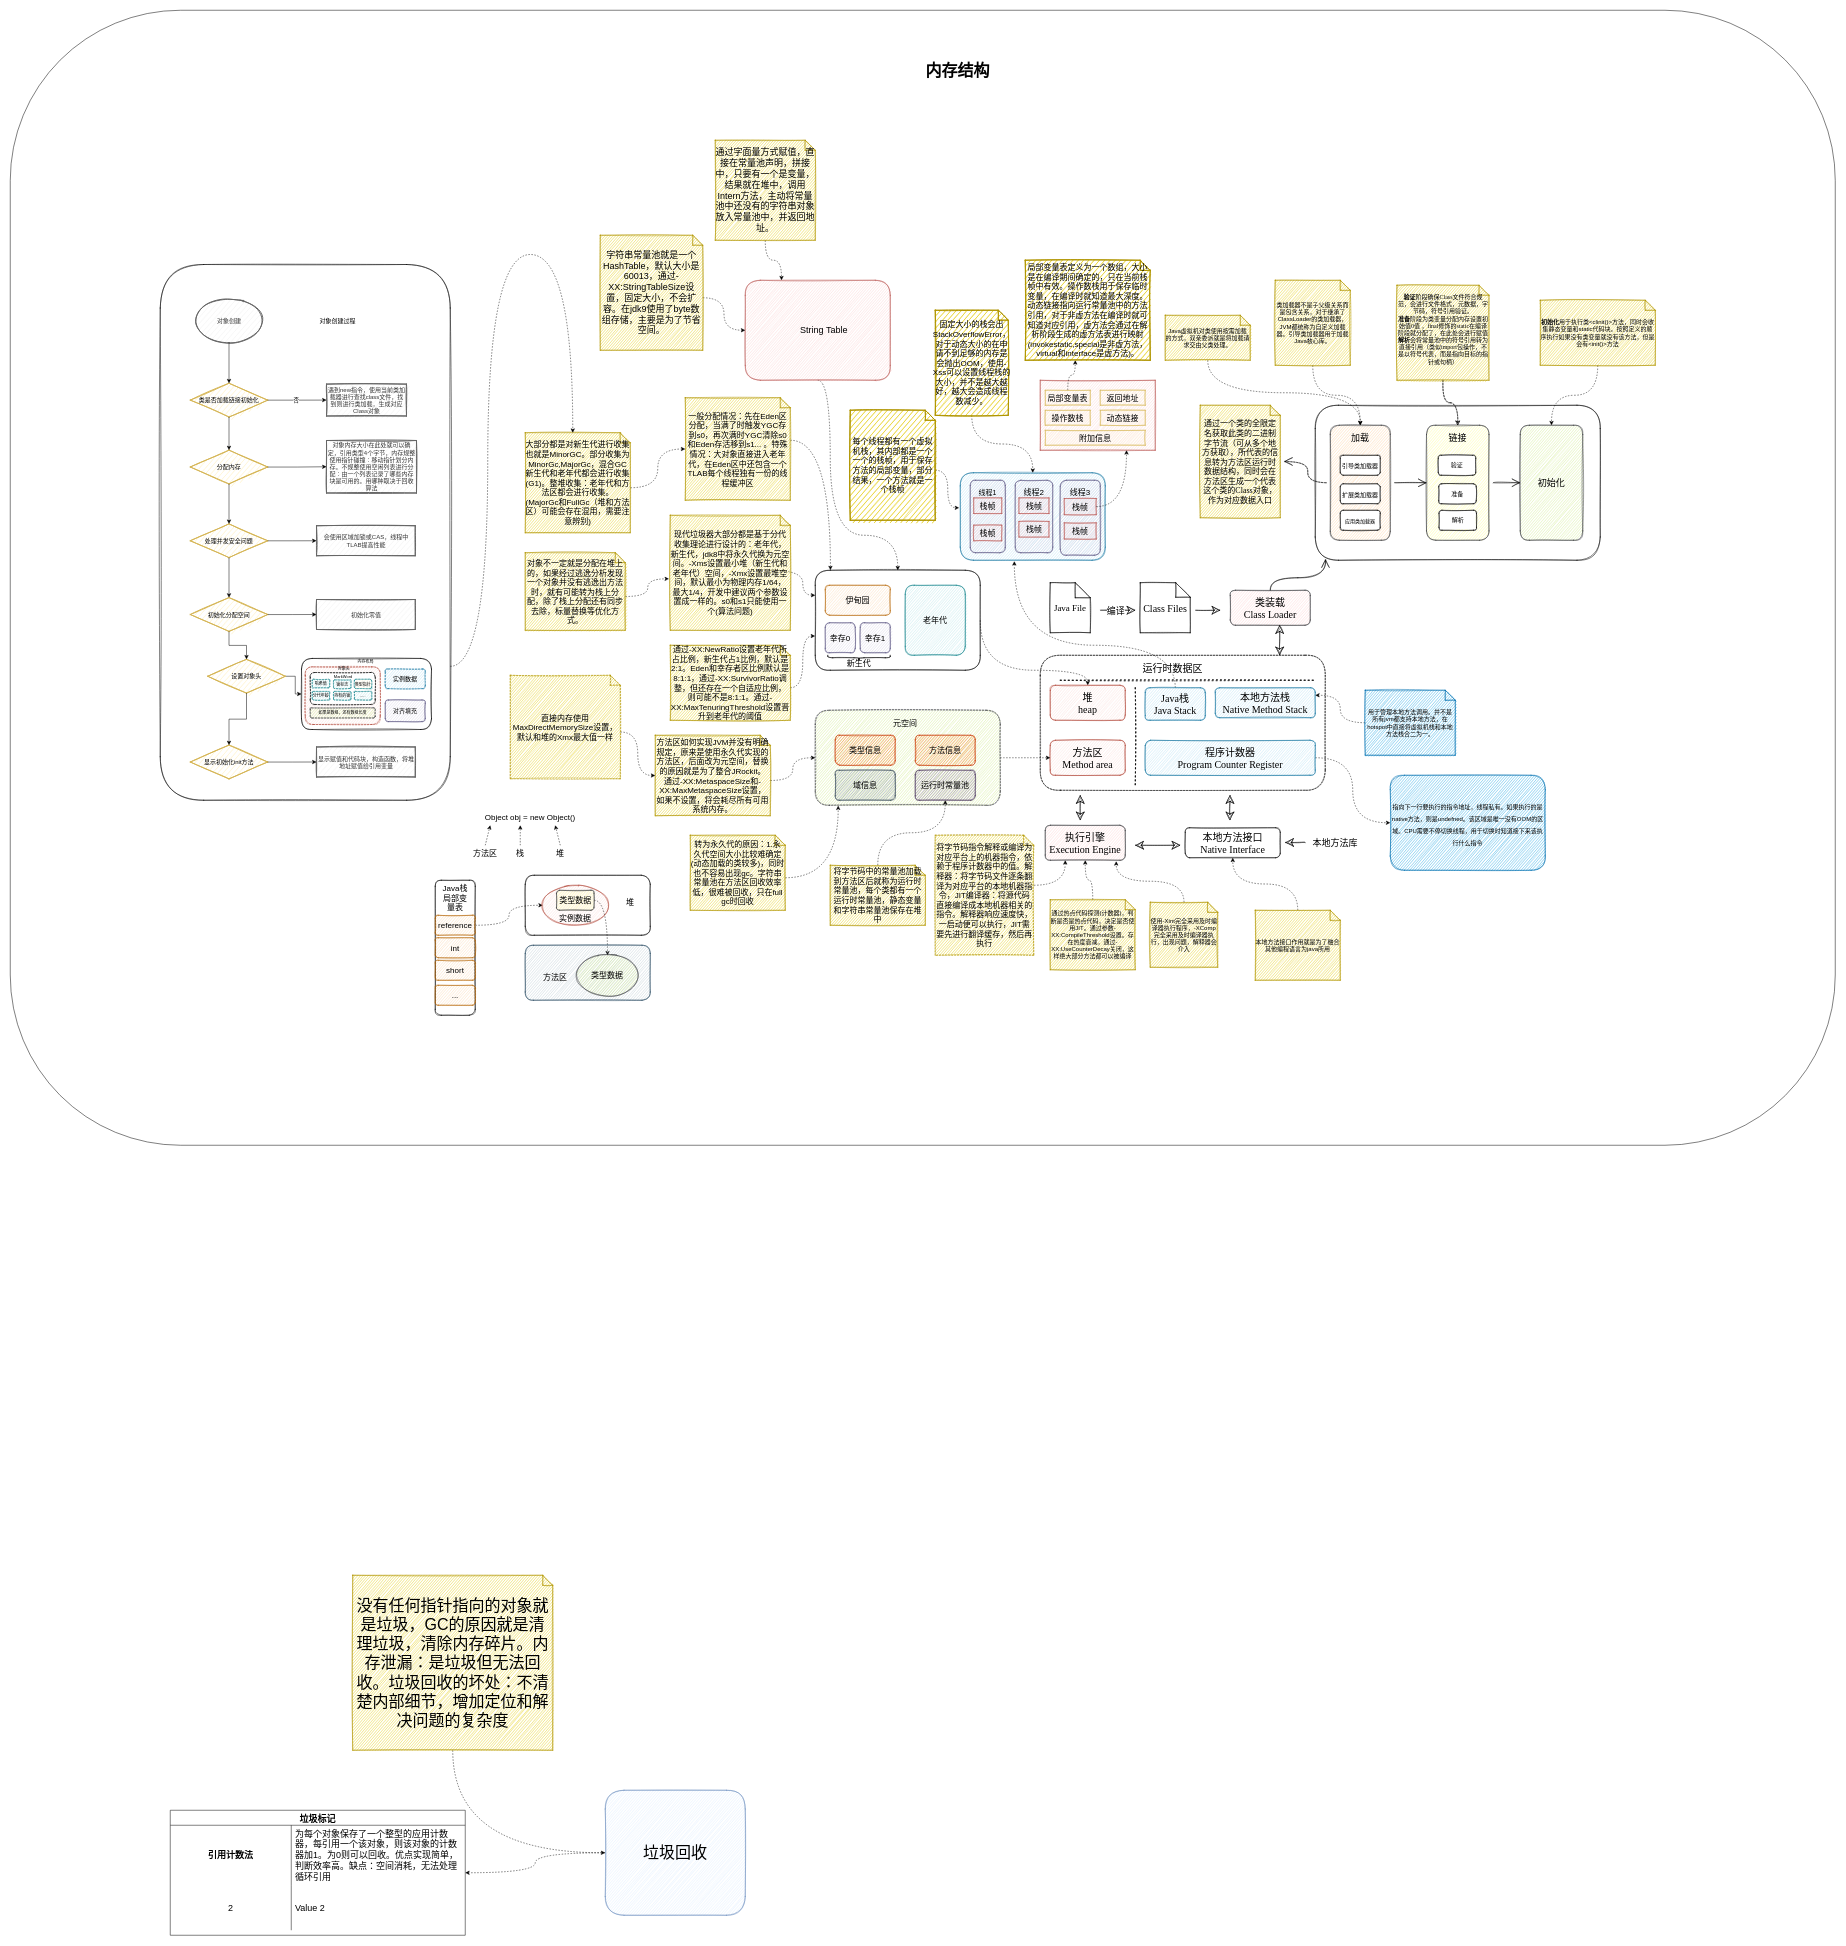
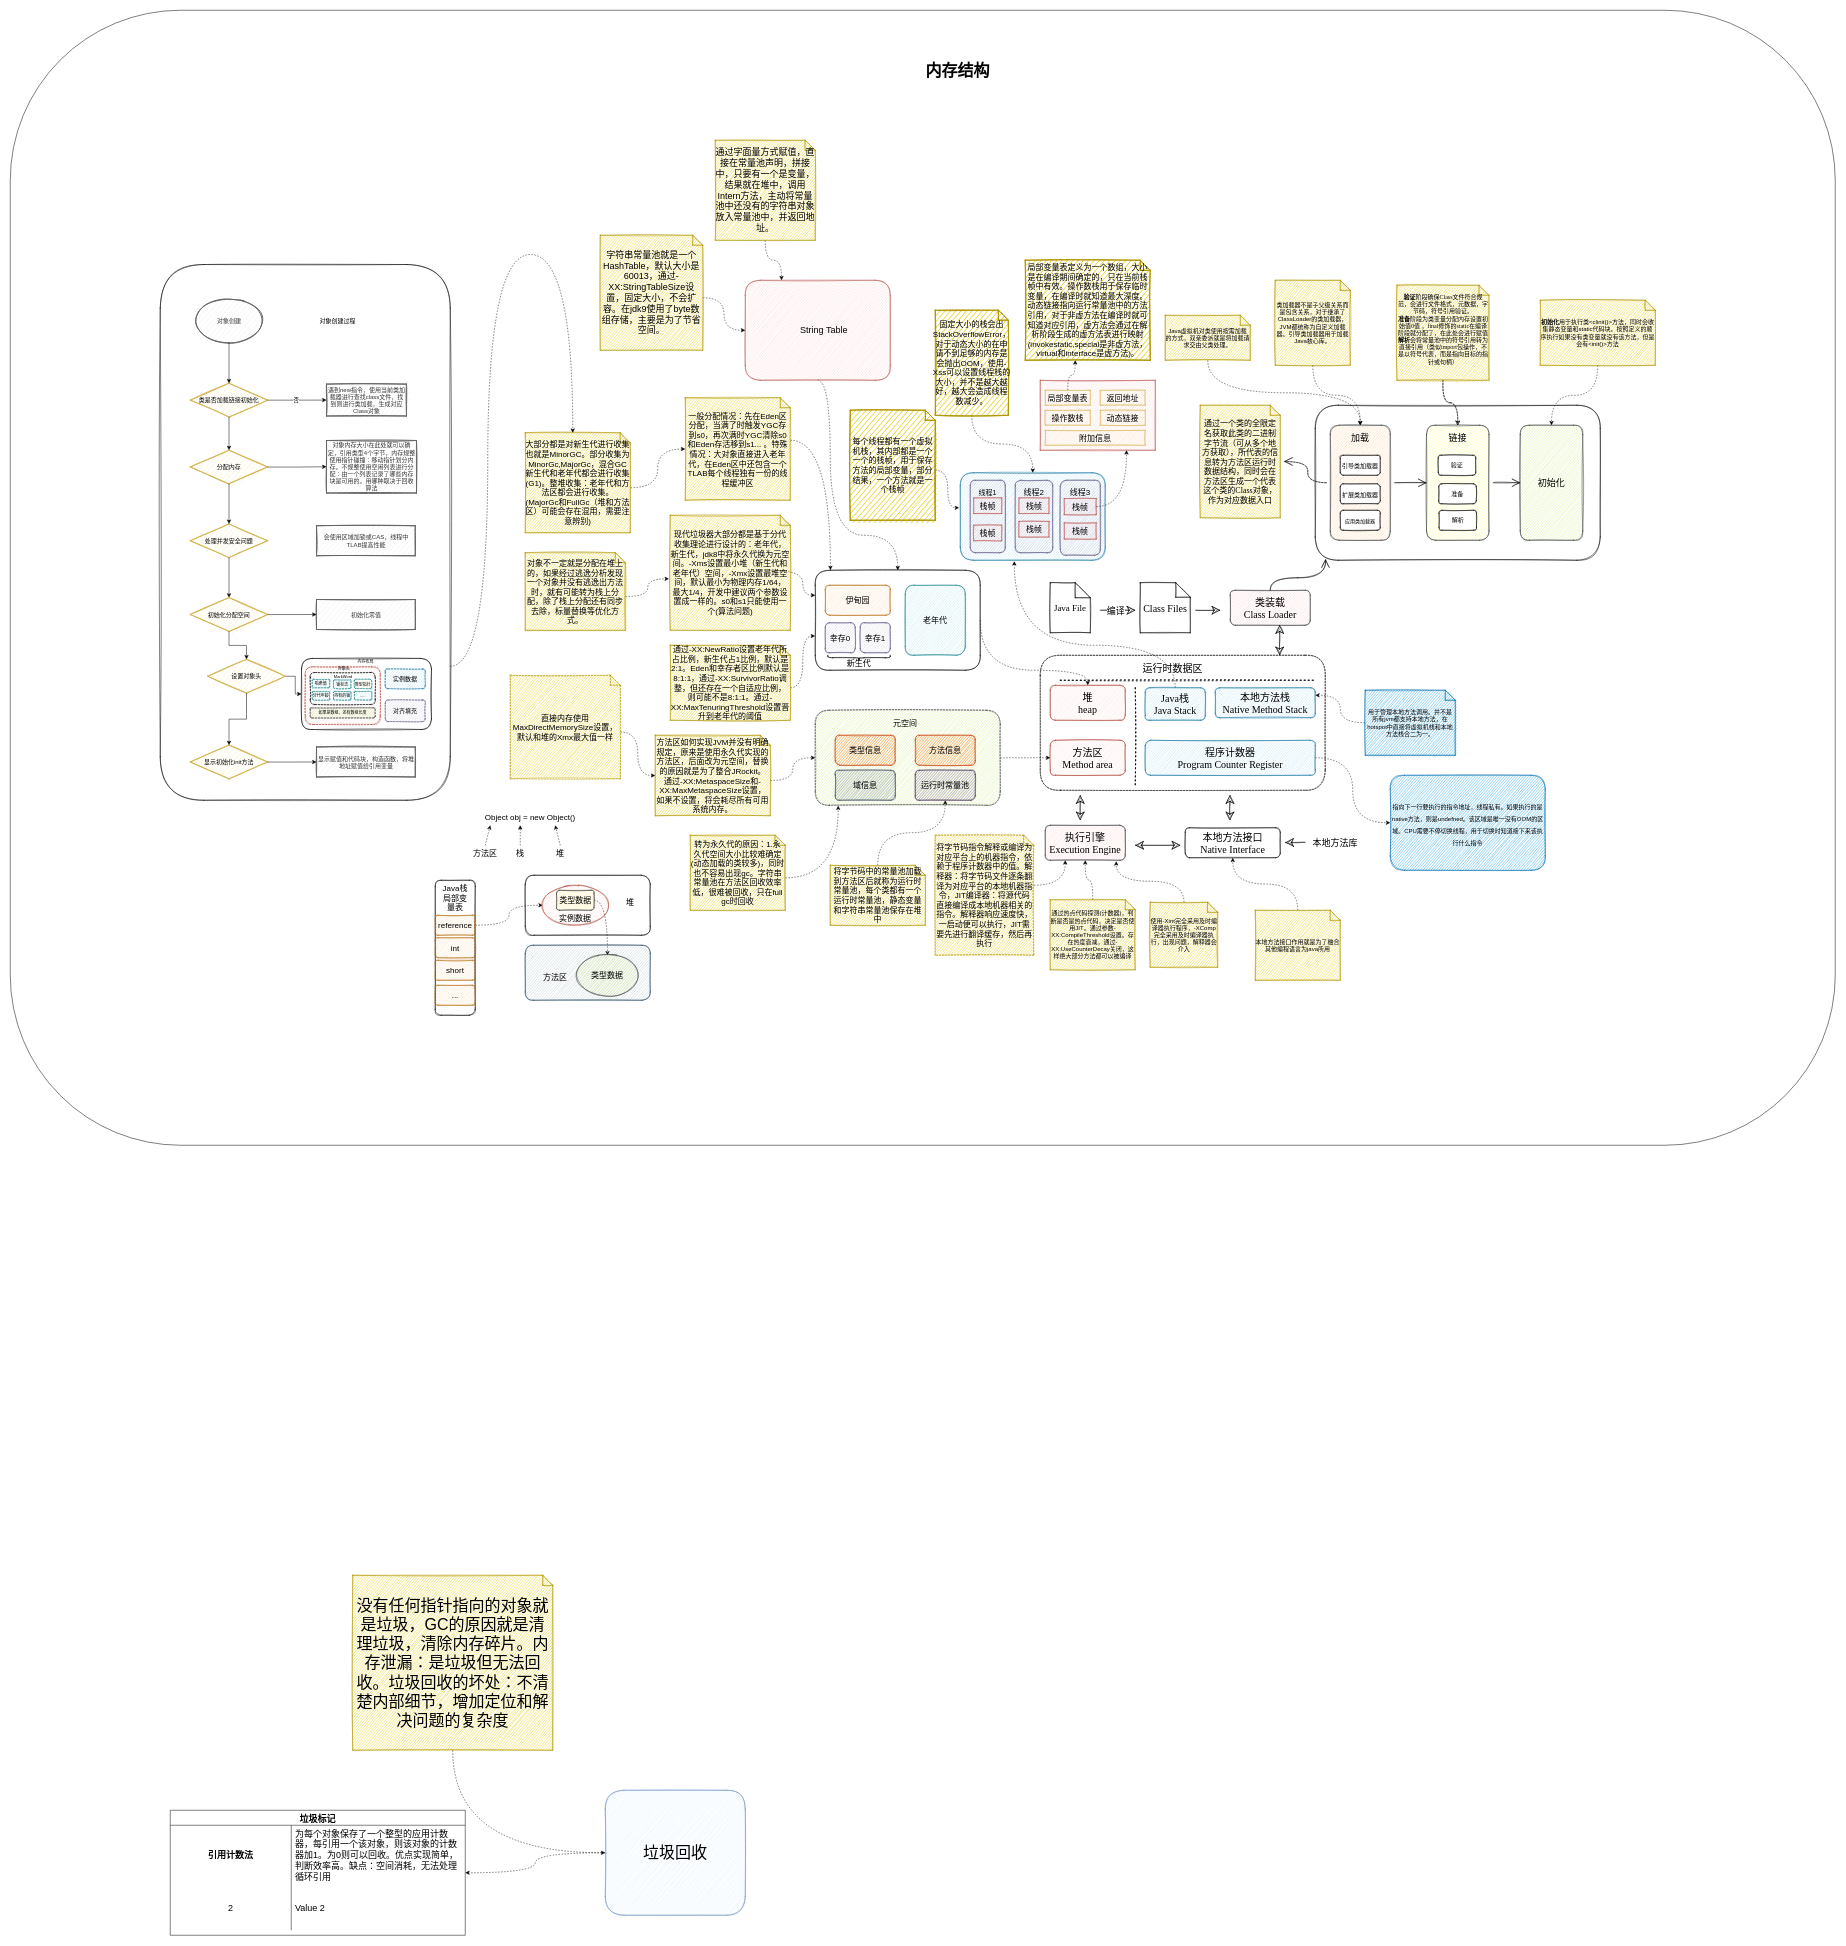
edge "处理并发安全问题" -> "会使用区域加锁或CAS，线程中TLAB提高性能": removed
node "对齐填充": style solid -> dashed
